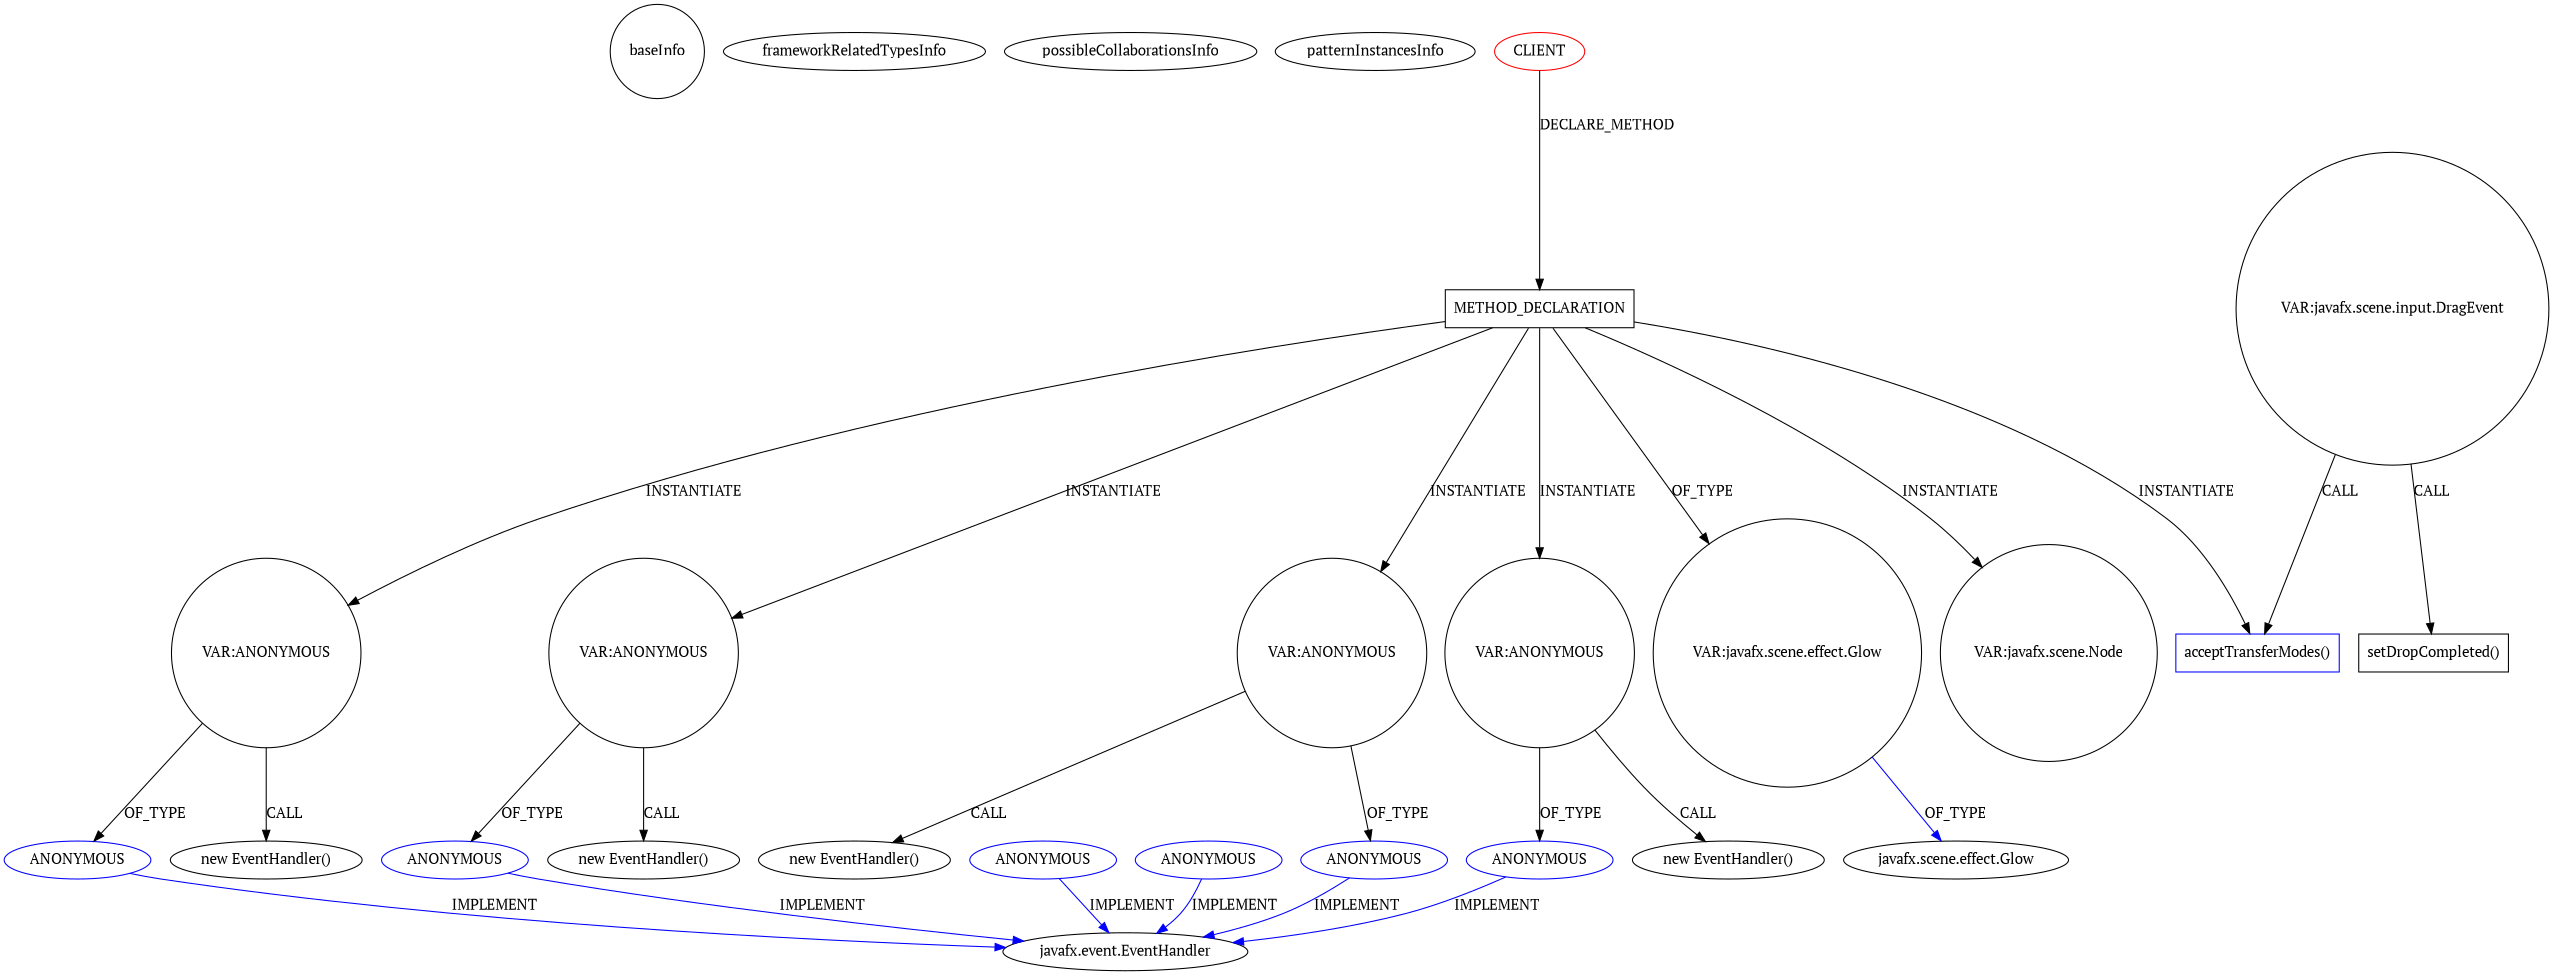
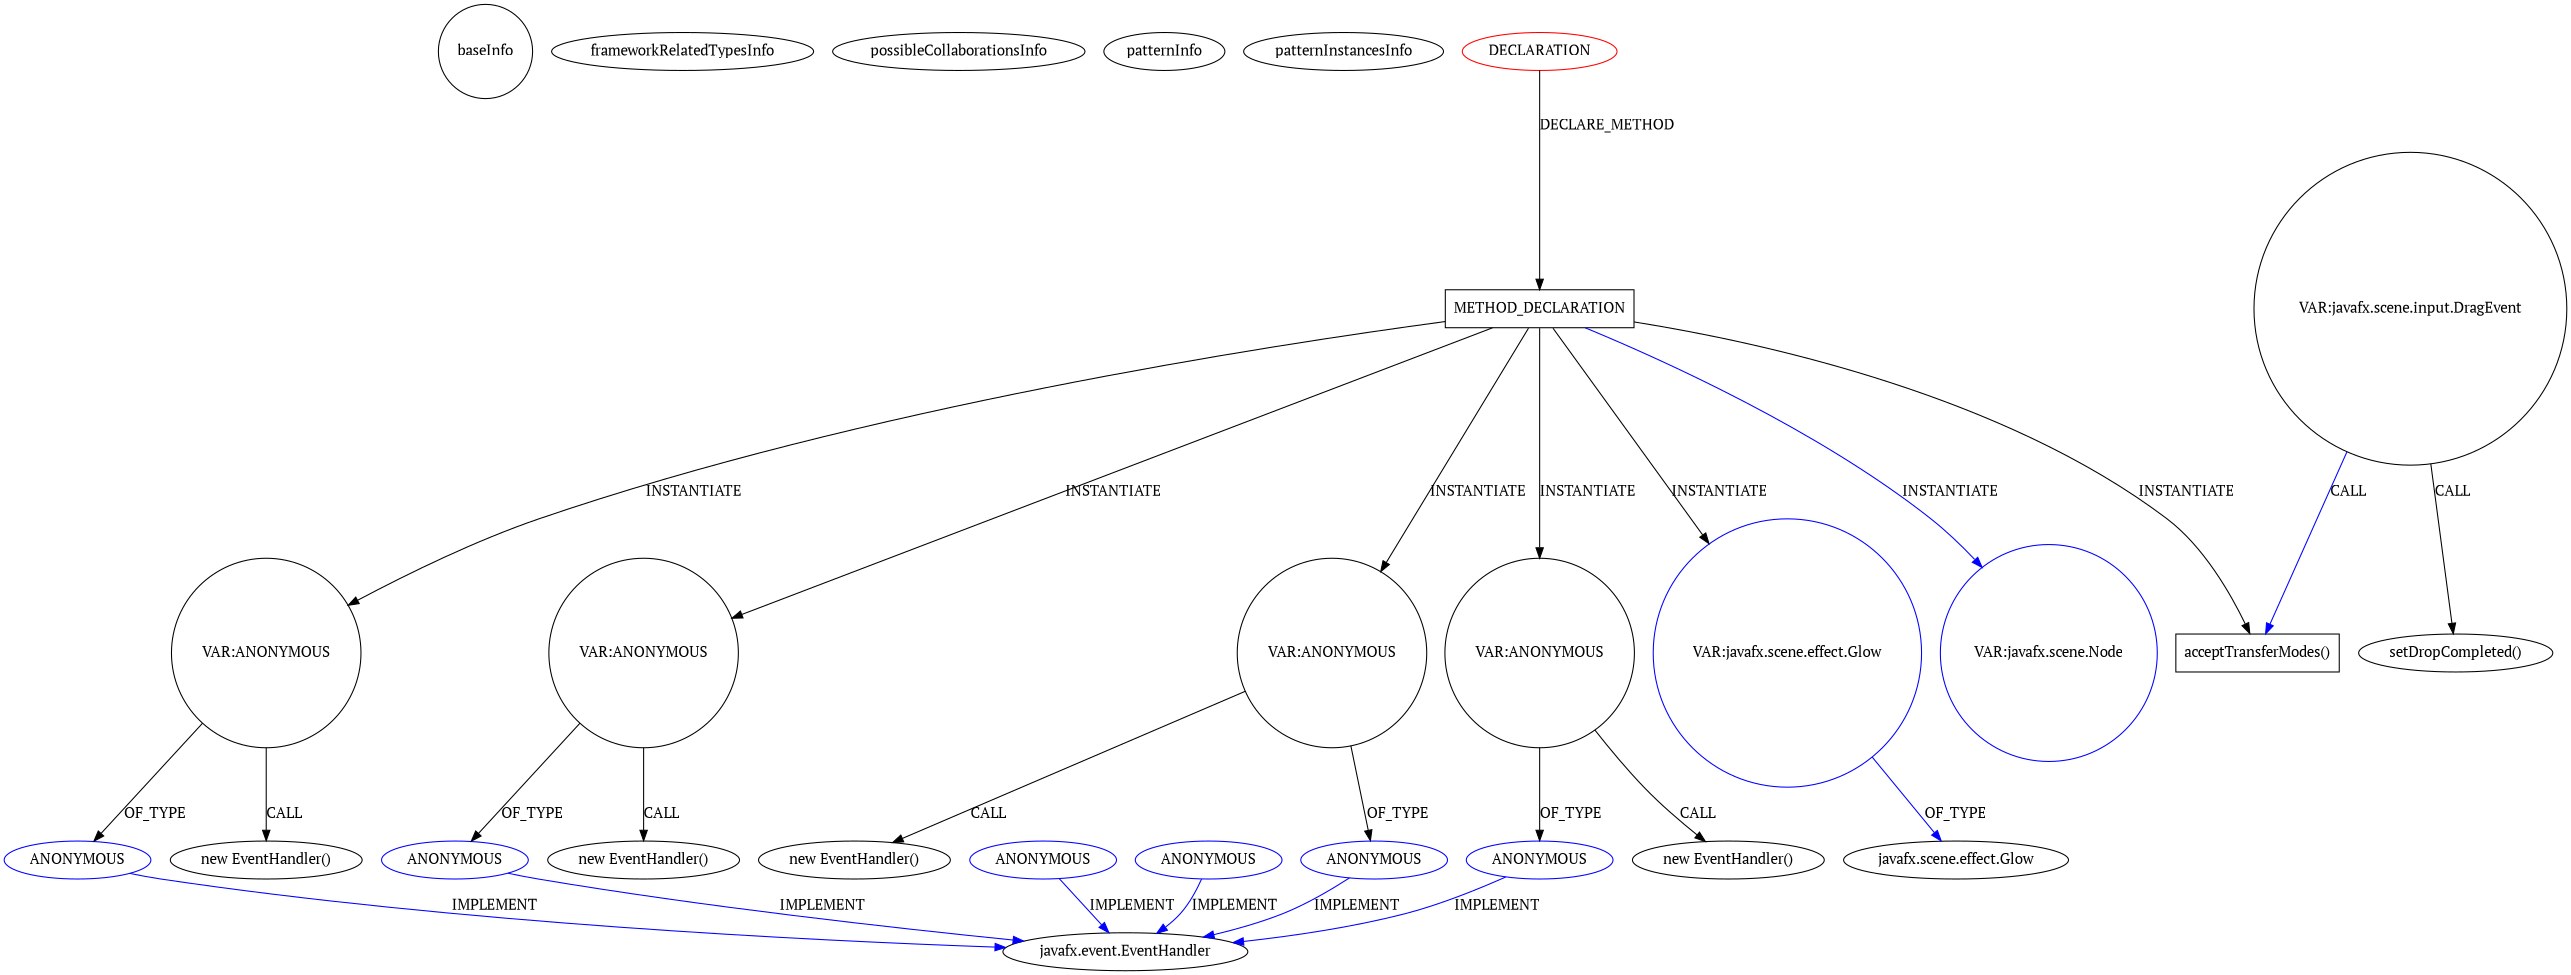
node "patternInfo": added
node "CLIENT": label "CLIENT" -> "DECLARATION"
edge "METHOD_DECLARATION" -> "VAR:javafx.scene.Node": color black -> blue
edge "METHOD_DECLARATION" -> "VAR:javafx.scene.effect.Glow": label "OF_TYPE" -> "INSTANTIATE"
edge "VAR:javafx.scene.input.DragEvent" -> "acceptTransferModes()": color black -> blue
node "VAR:javafx.scene.effect.Glow": color black -> blue
node "VAR:javafx.scene.Node": color black -> blue
node "acceptTransferModes()": color blue -> black
node "setDropCompleted()": shape box -> ellipse
